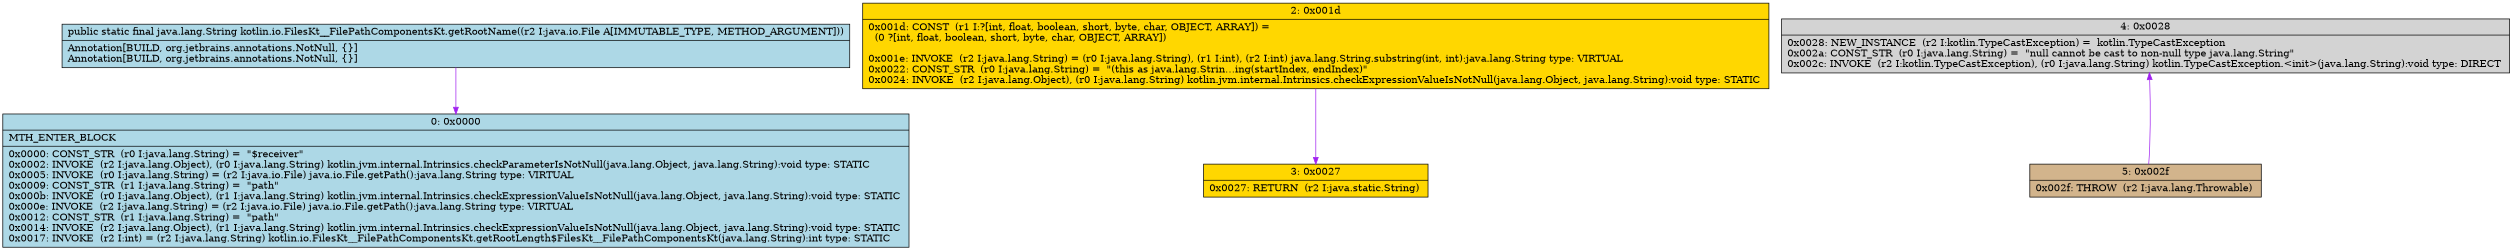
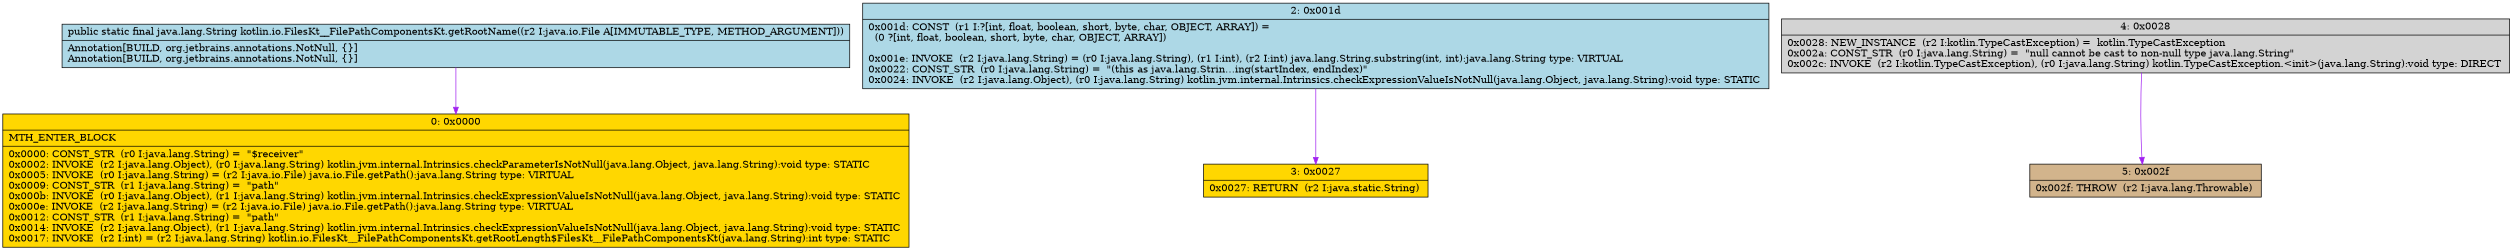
node "2: 0x001d": fillcolor gold -> lightblue
edge "5: 0x002f" -> "4: 0x0028": reversed
node "0: 0x0000": fillcolor lightblue -> gold
